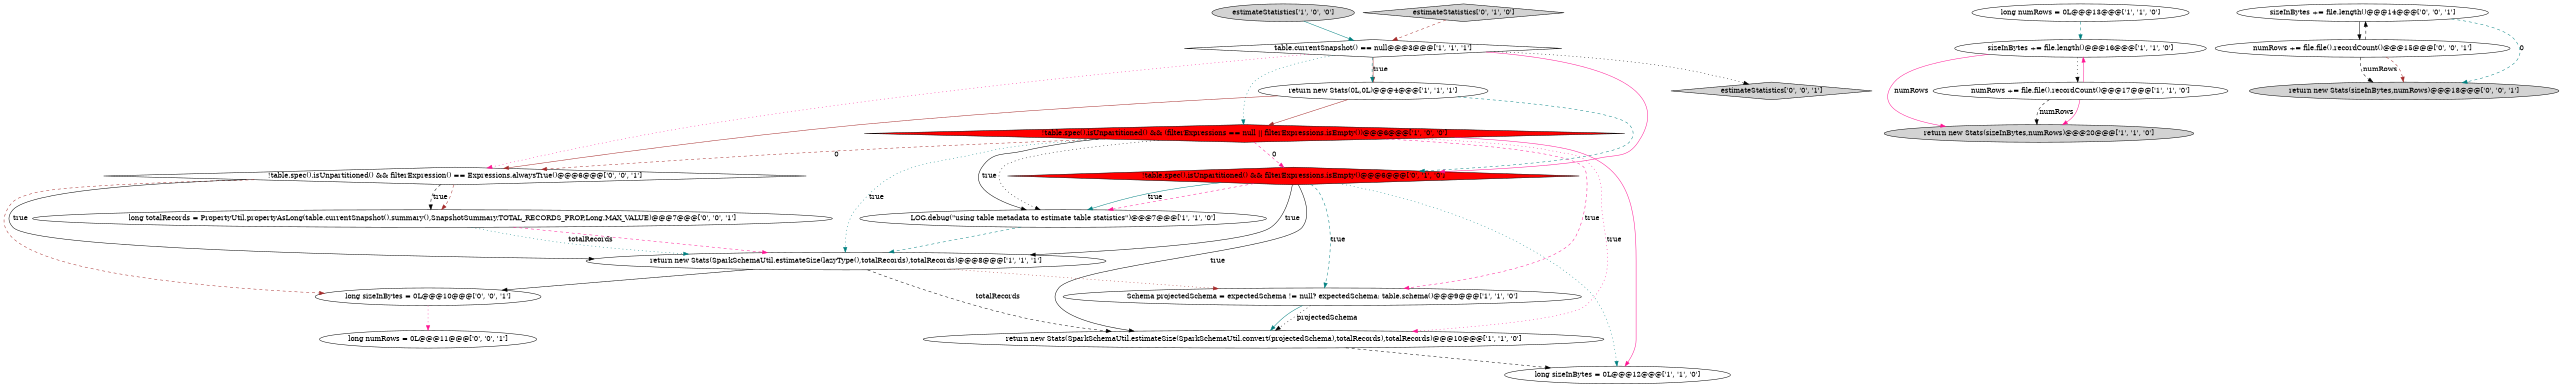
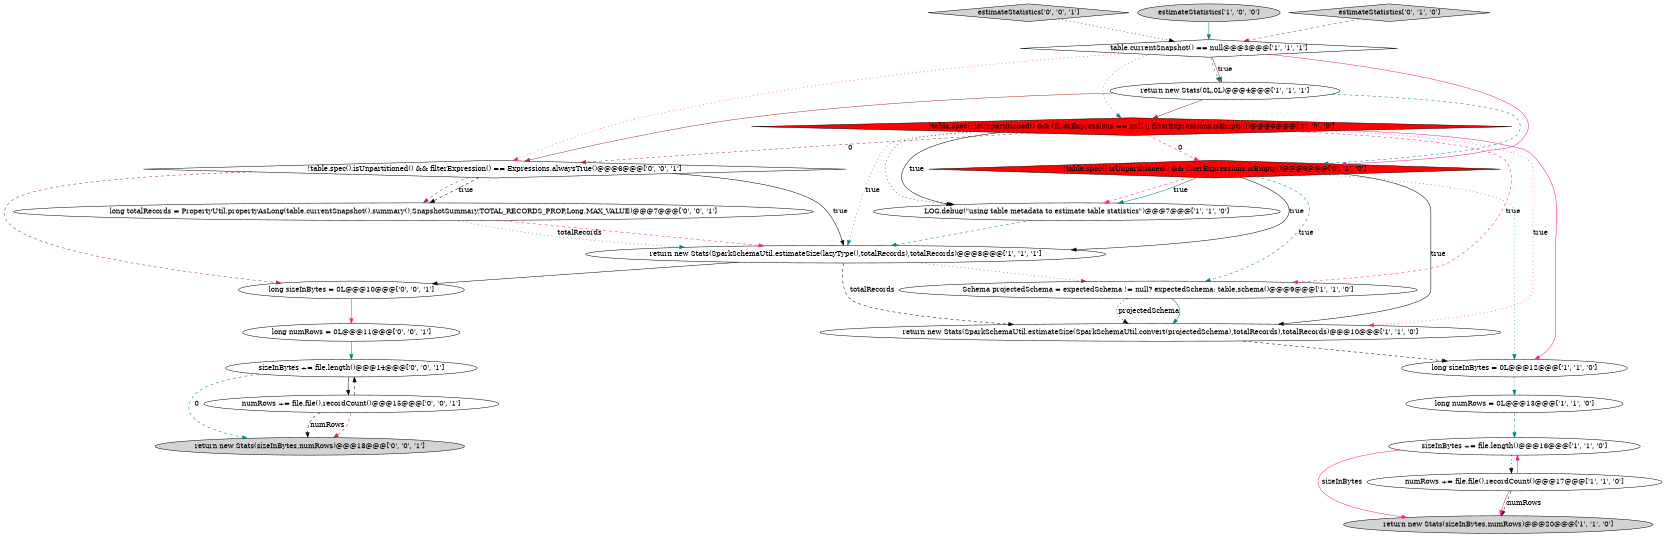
edge "table.currentSnapshot() == null@@@3@@@['1', '1', '1']" -> "estimateStatistics['0', '0', '1']": reversed
edge "sizeInBytes += file.length()@@@16@@@['1', '1', '0']" -> "return new Stats(sizeInBytes,numRows)@@@20@@@['1', '1', '0']": label "numRows" -> "sizeInBytes"
edge "long sizeInBytes = 0L@@@10@@@['0', '0', '1']" -> "long numRows = 0L@@@11@@@['0', '0', '1']": style dotted -> solid
edge "long numRows = 0L@@@11@@@['0', '0', '1']" -> "sizeInBytes += file.length()@@@14@@@['0', '0', '1']": added
edge "long sizeInBytes = 0L@@@12@@@['1', '1', '0']" -> "long numRows = 0L@@@13@@@['1', '1', '0']": added
